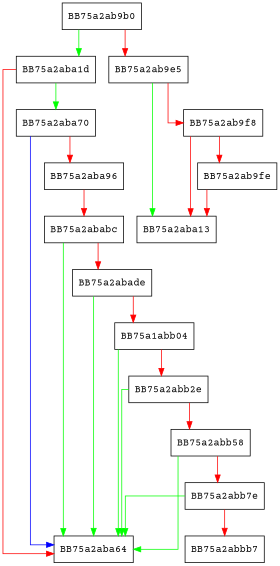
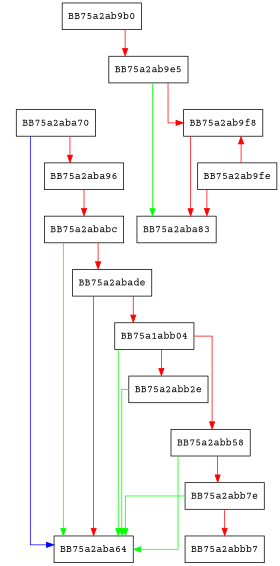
node "BB75a2aba1d": removed
edge "BB75a2ab9f8" -> "BB75a2ab9fe": reversed
node "BB75a2aba13": label "BB75a2aba13" -> "BB75a2aba83"
edge "BB75a2abade" -> "BB75a2aba64": color green -> red
edge "BB75a2abb2e" -> "BB75a2abb58": now "BB75a1abb04" -> "BB75a2abb58"
